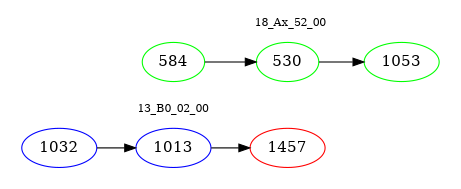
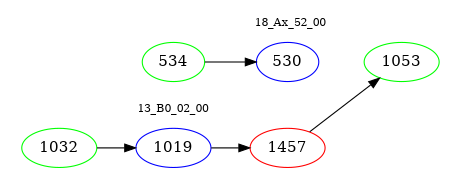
node "584": label "584" -> "534"
node "530": color green -> blue
edge "530" -> "1053": now "1457" -> "1053"
node "1032": color blue -> green
node "1013": label "1013" -> "1019"
